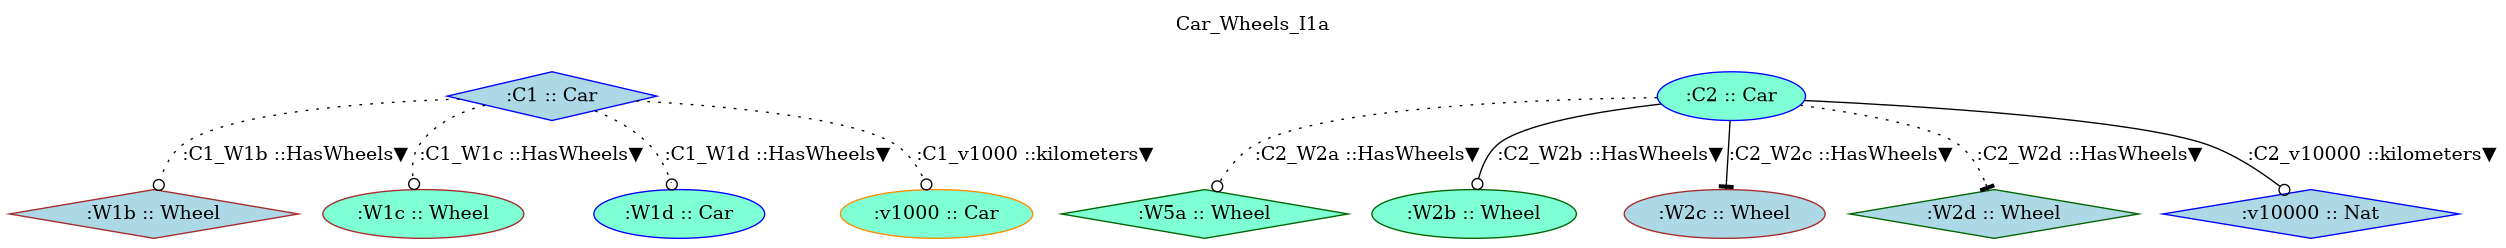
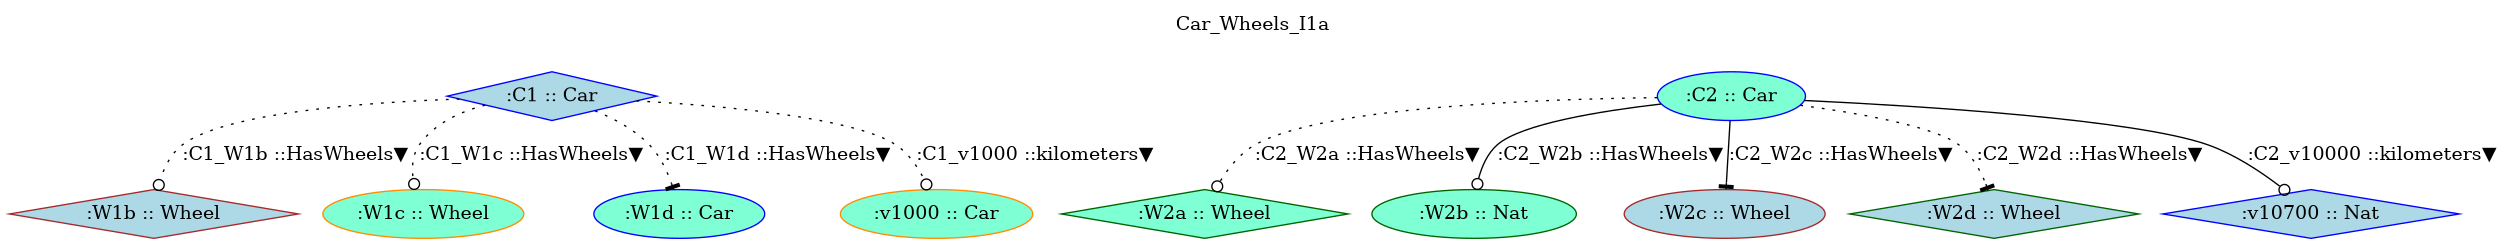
edge ":C1 :: Car" -> ":W1d :: Car": arrowhead odot -> tee
node ":W1c :: Wheel": color brown -> darkorange
node ":W5a :: Wheel": label ":W5a :: Wheel" -> ":W2a :: Wheel"
node ":W2b :: Wheel": label ":W2b :: Wheel" -> ":W2b :: Nat"
node ":v10000 :: Nat": label ":v10000 :: Nat" -> ":v10700 :: Nat"
